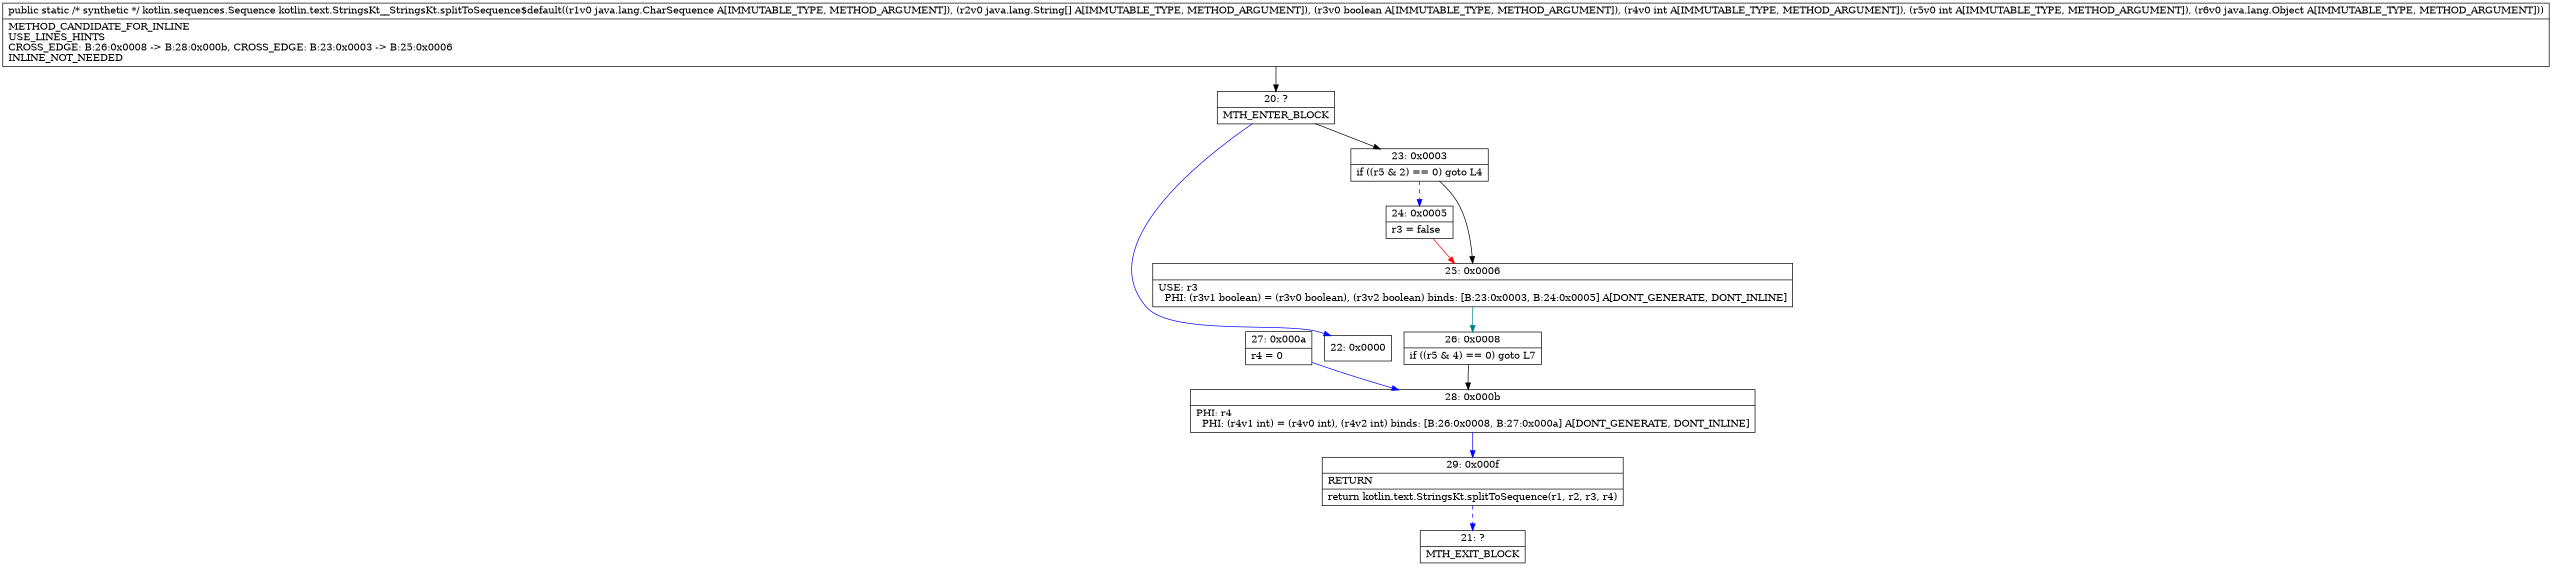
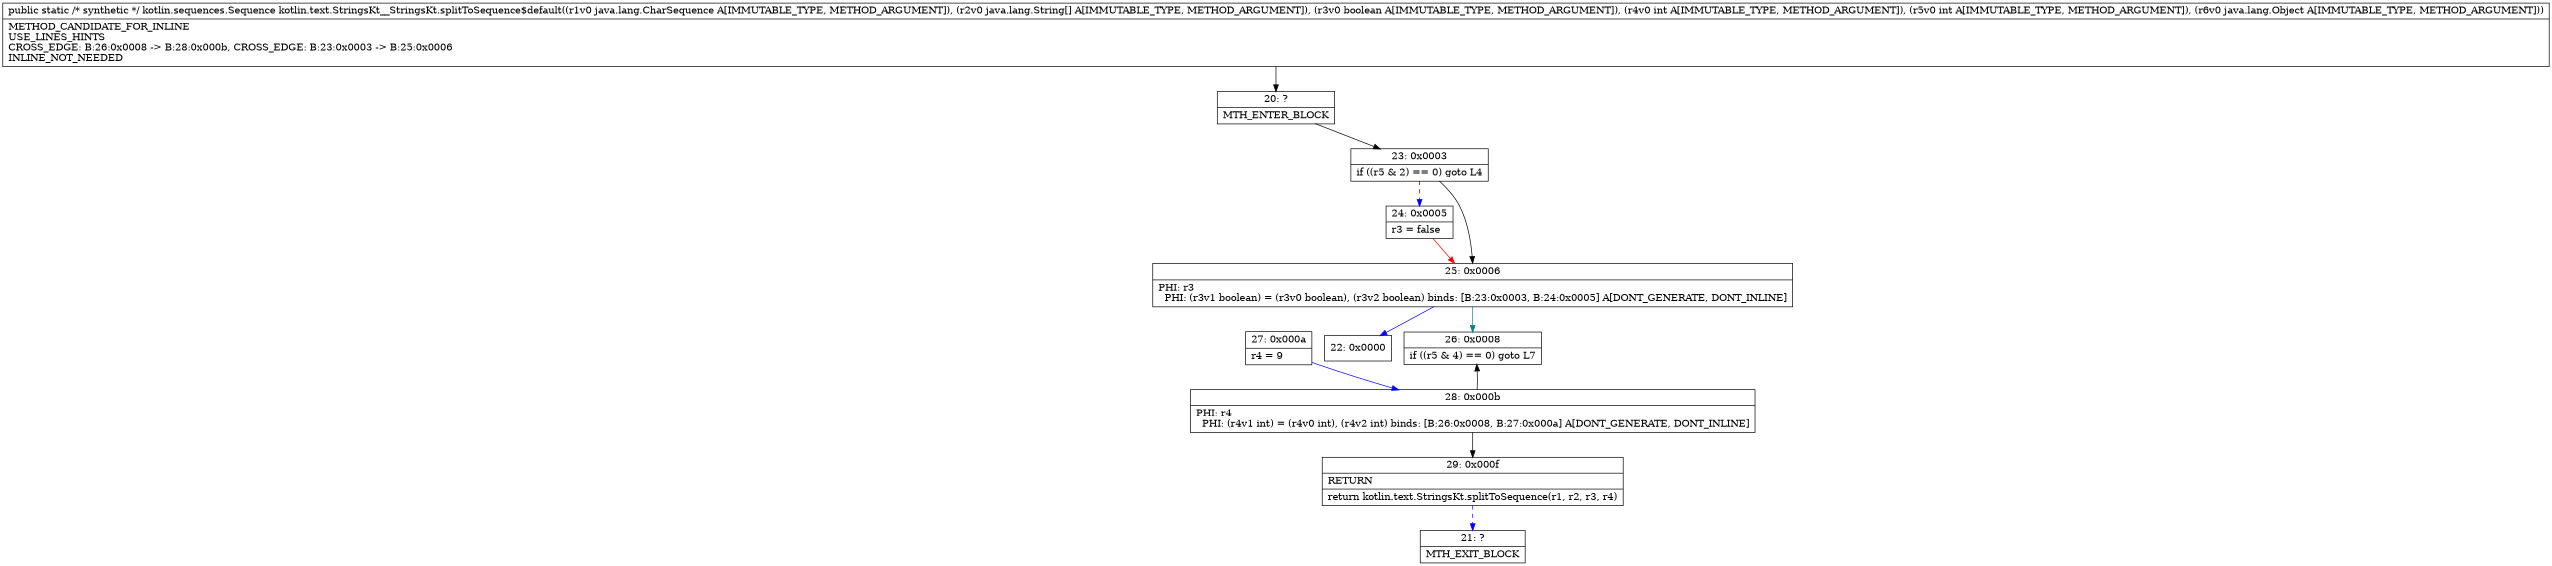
edge "20: ?" -> "22: 0x0000": now "25: 0x0006" -> "22: 0x0000"
node "25: 0x0006": text "USE: r3" -> "PHI: r3"
node "27: 0x000a": text "r4 = 0" -> "r4 = 9"
edge "26: 0x0008" -> "28: 0x000b": reversed
edge "28: 0x000b" -> "29: 0x000f": color blue -> black
